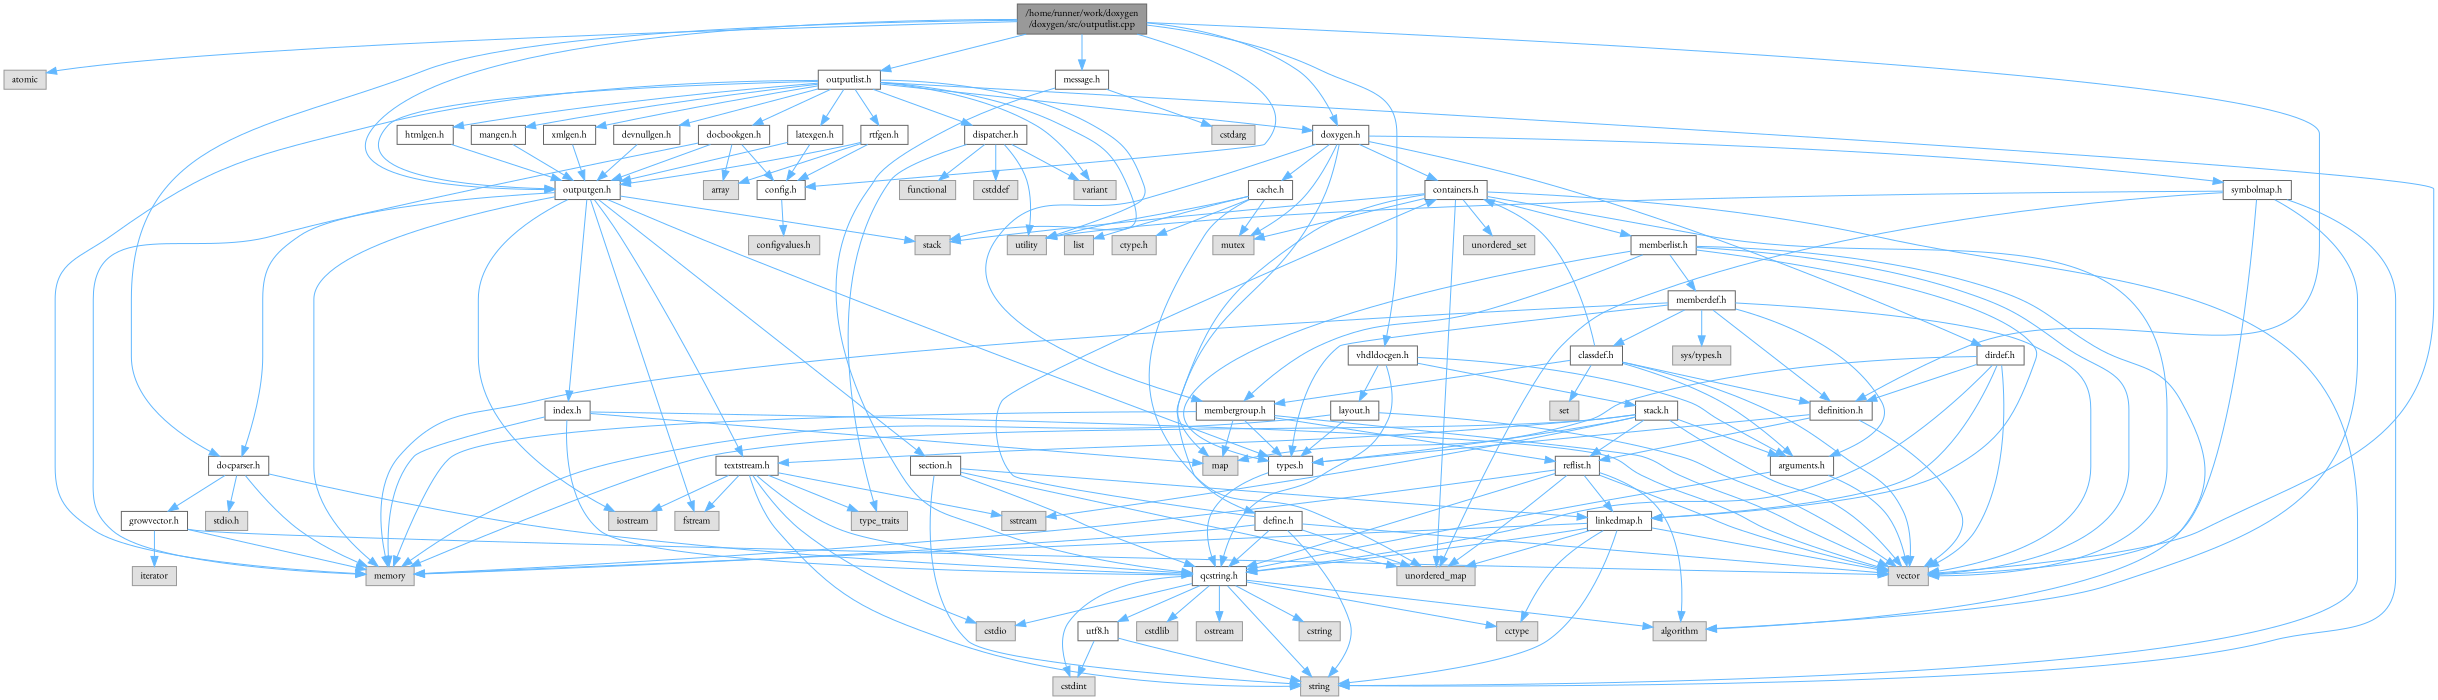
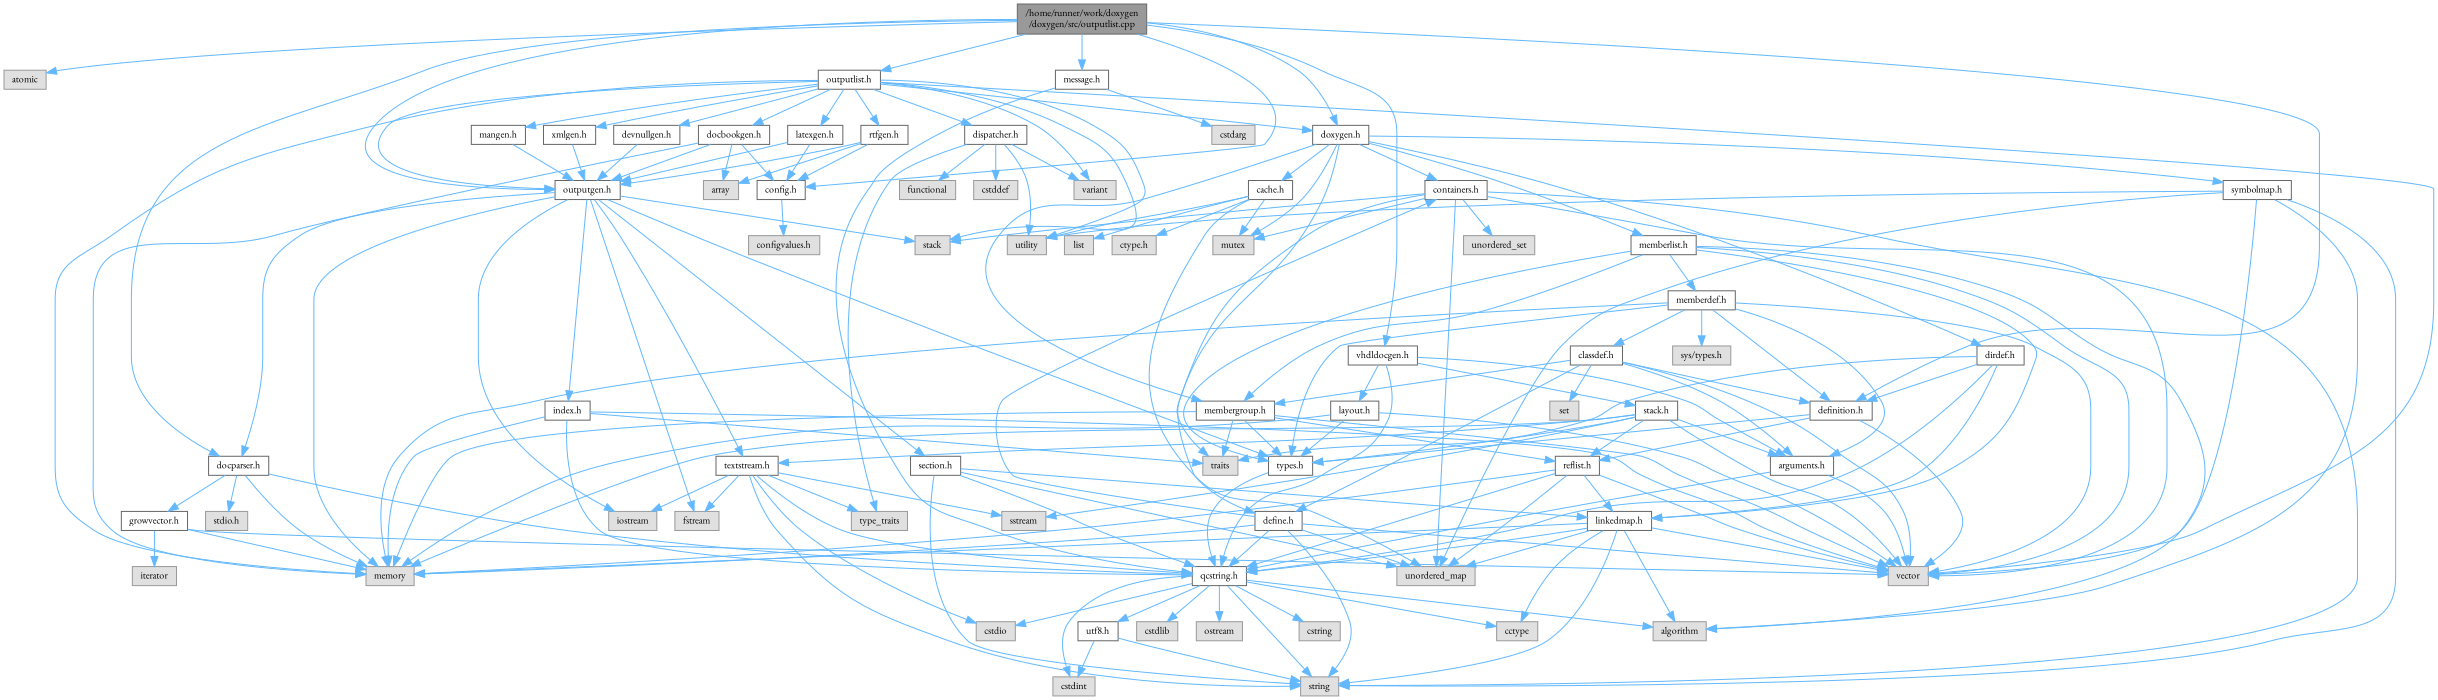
node "htmlgen.h": removed
edge "containers.h" -> "memberlist.h": now "doxygen.h" -> "memberlist.h"
edge "classdef.h" -> "containers.h": now "classdef.h" -> "define.h"
node "map": label "map" -> "traits"
edge "dirdef.h" -> "vector": removed
edge "reflist.h" -> "algorithm": now "linkedmap.h" -> "algorithm"
